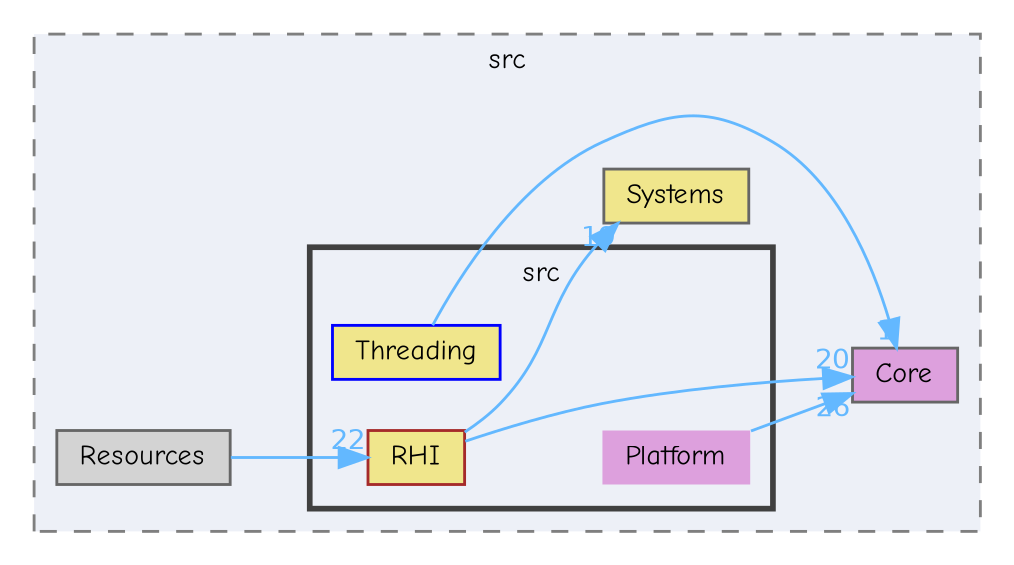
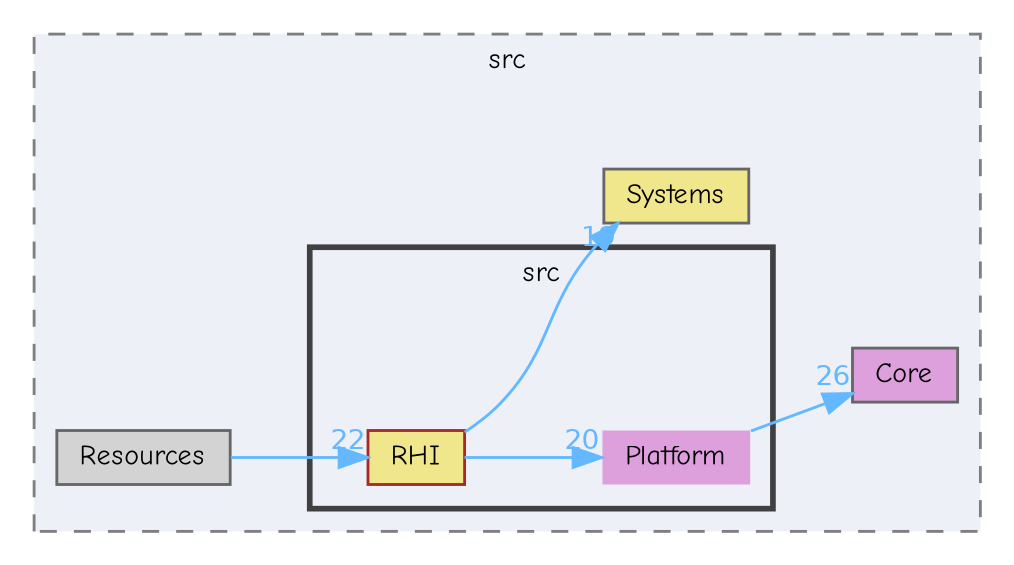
node "Threading": removed
edge "RHI" -> "Core": now "RHI" -> "Platform"
